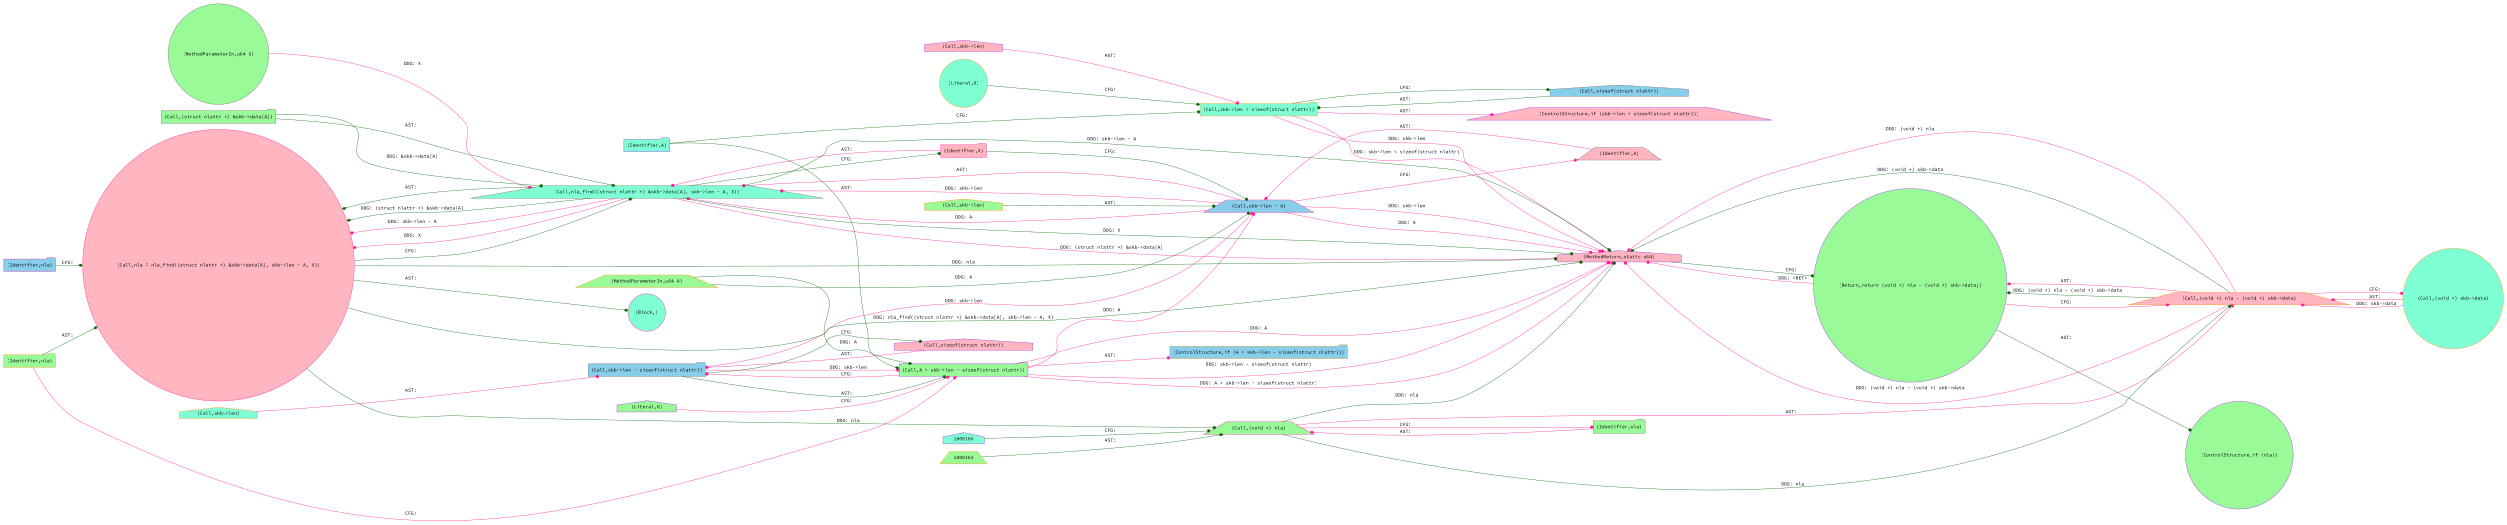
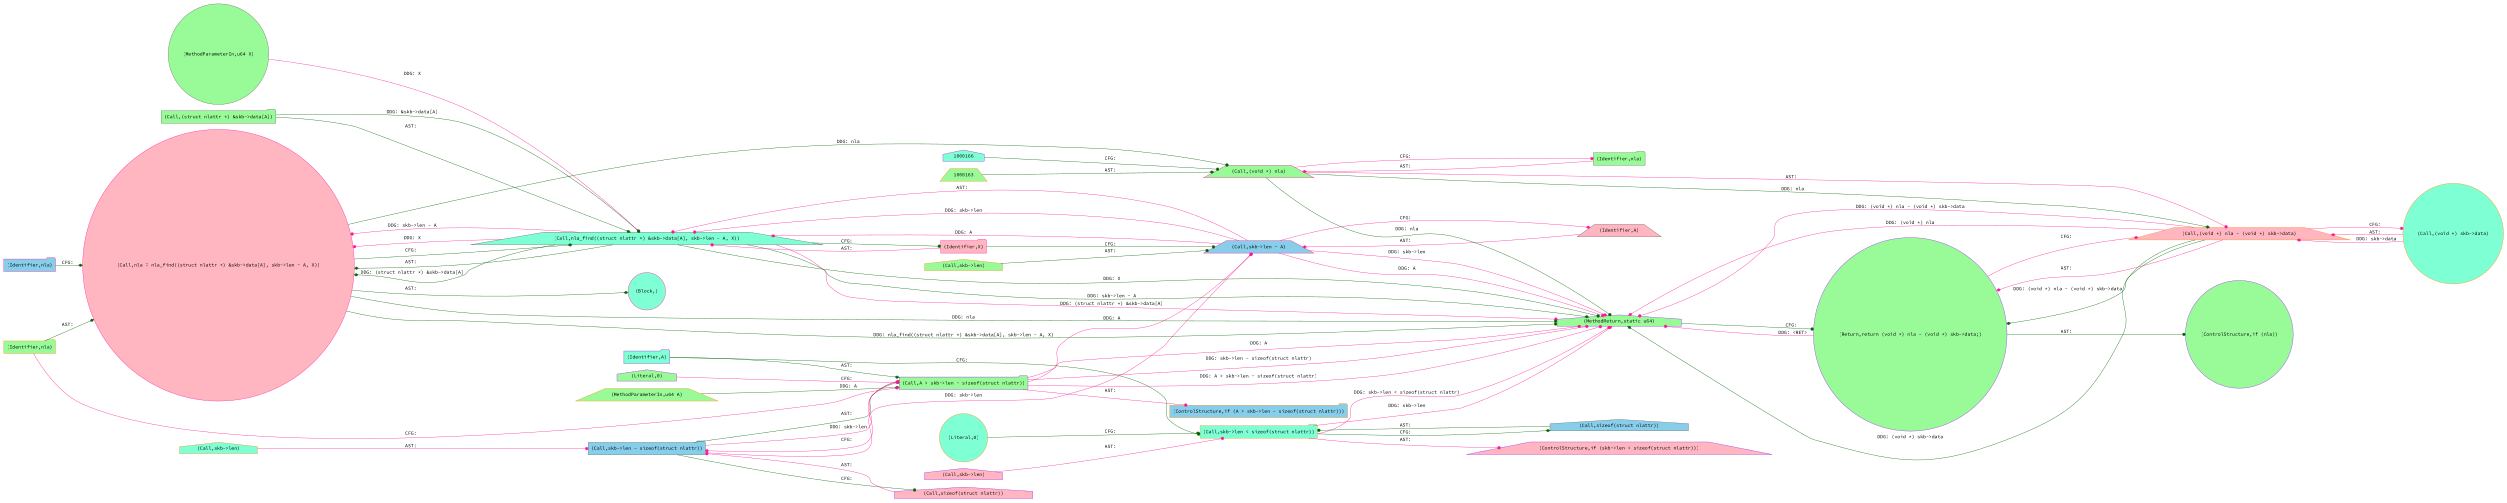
edge "(Call,skb->len < sizeof(struct nlattr))" -> "(ControlStructure,if (skb->len < sizeof(struct nlattr)))": arrowhead diamond -> dot
node "(MethodReturn,static u64)": fillcolor lightpink -> palegreen
edge "(MethodParameterIn,u64 A)" -> "(Call,skb->len - A)": removed, label "DDG: A"
